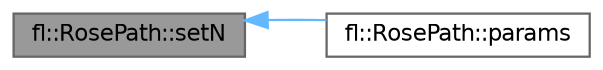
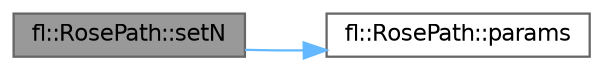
edge "fl::RosePath::params" -> "fl::RosePath::setN": reversed
